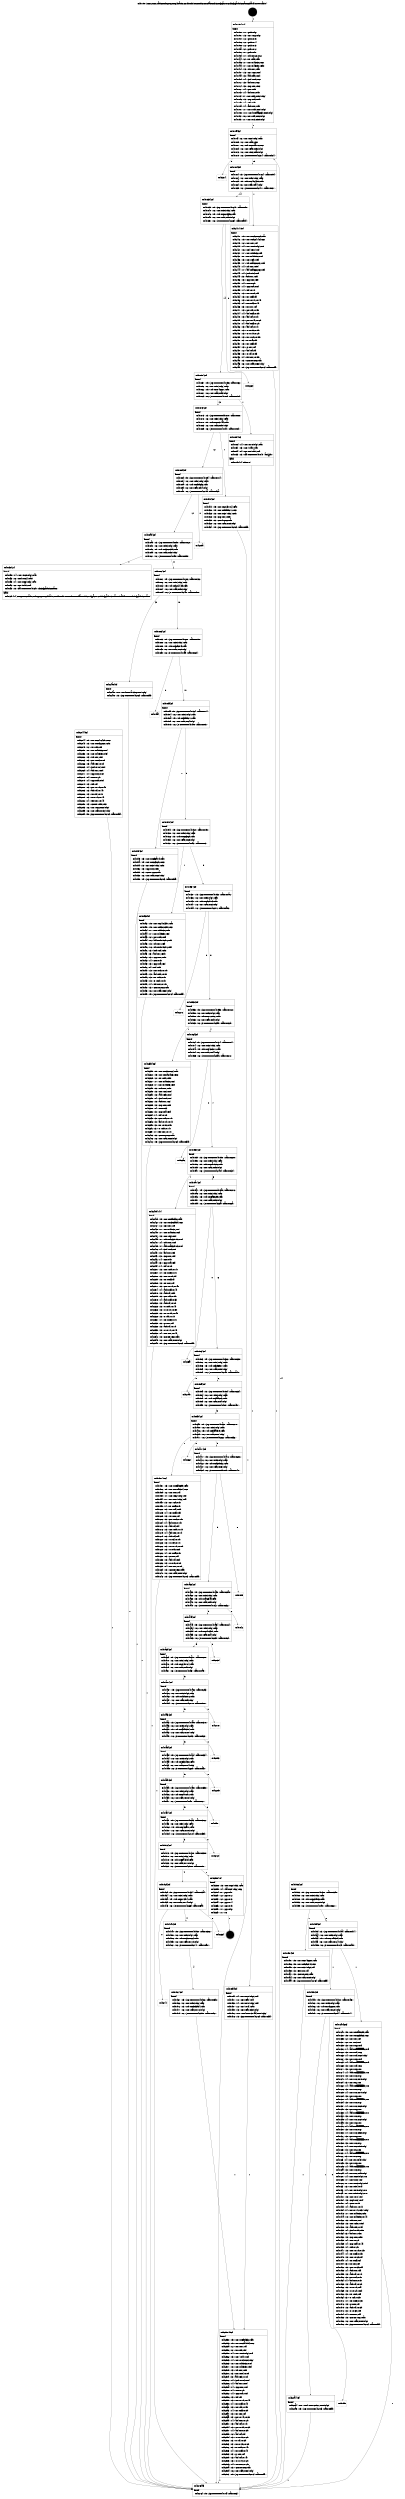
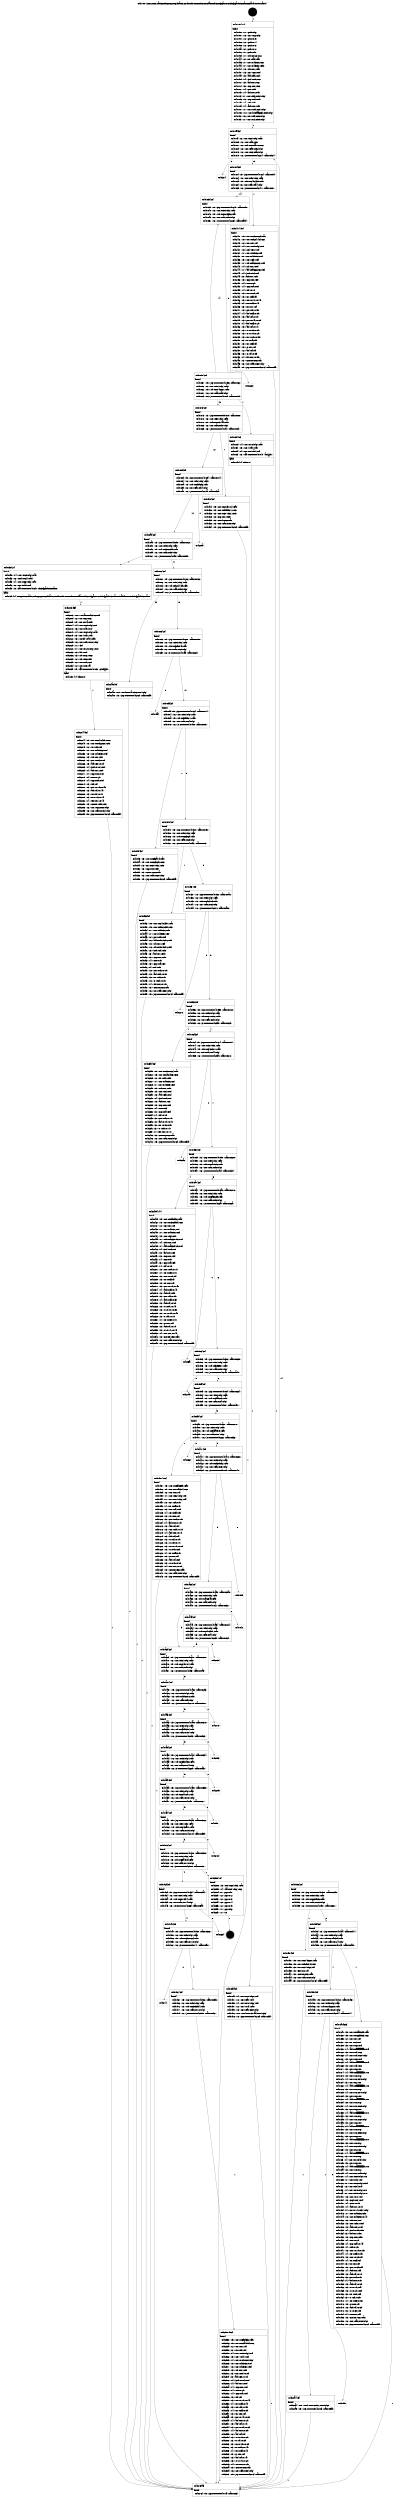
edge "0x40183b [28]" -> "0x401857 [28]": reversed
node "0x402003 [65]": added
edge "0x401a33 [28]" -> "0x401a4f [28]": now "0x401a33 [28]" -> "0x401a6b [28]"
edge "0x401b2f [28]" -> "0x402741": now "0x401b4b [28]" -> "0x402741"
edge "0x401efd [30]" -> "0x402550 [152]": now "0x401efd [30]" -> "0x40276f [5]"
